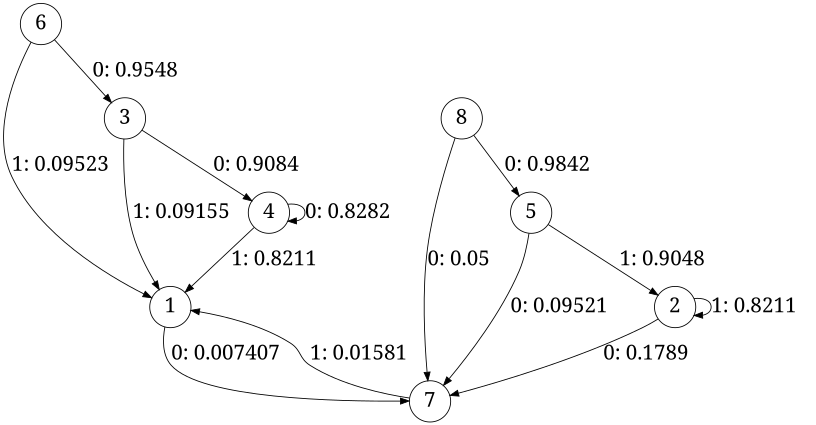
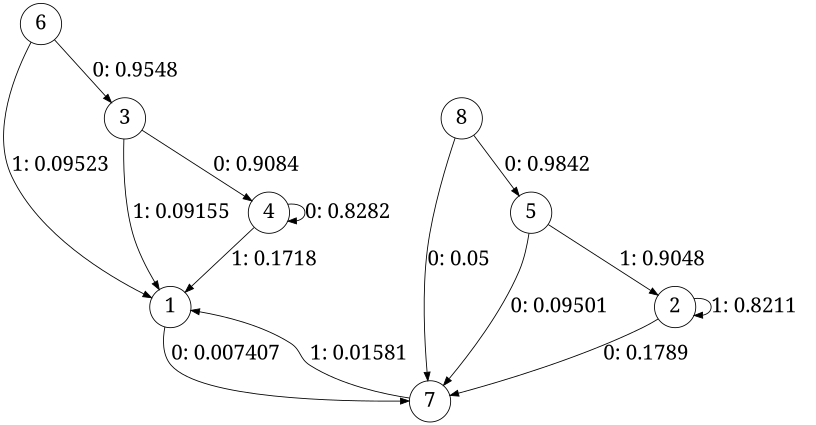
edge "4" -> "1": label "1: 0.8211   " -> "1: 0.1718   "
edge "5" -> "7": label "0: 0.09521  " -> "0: 0.09501  "
